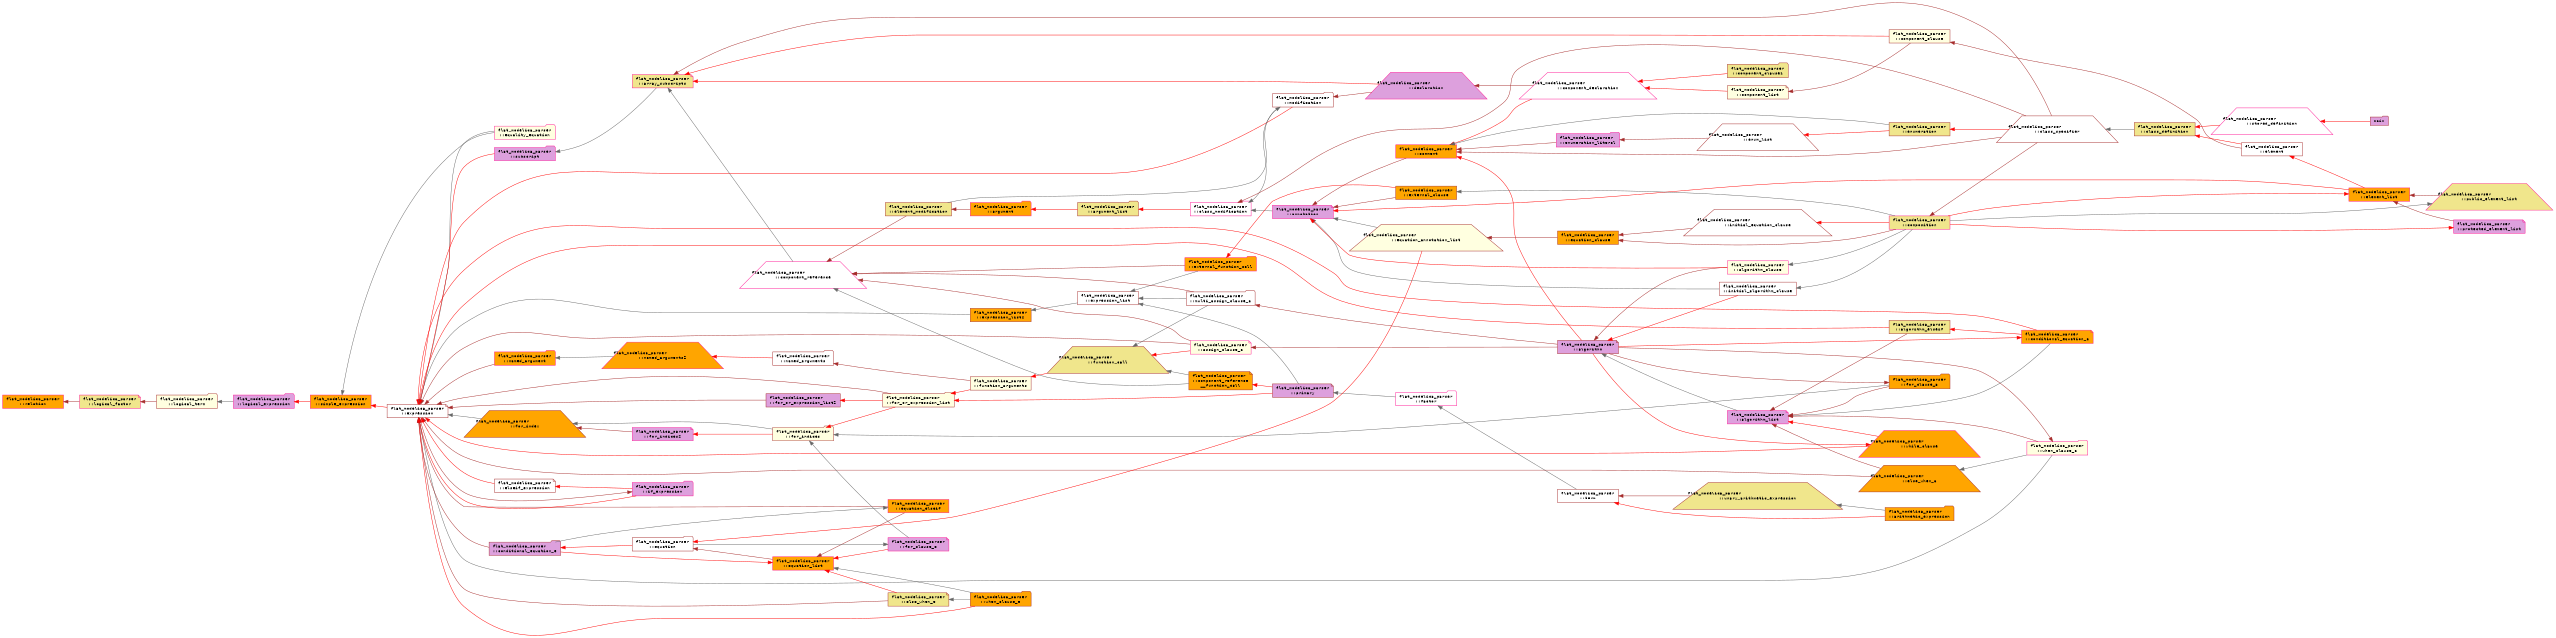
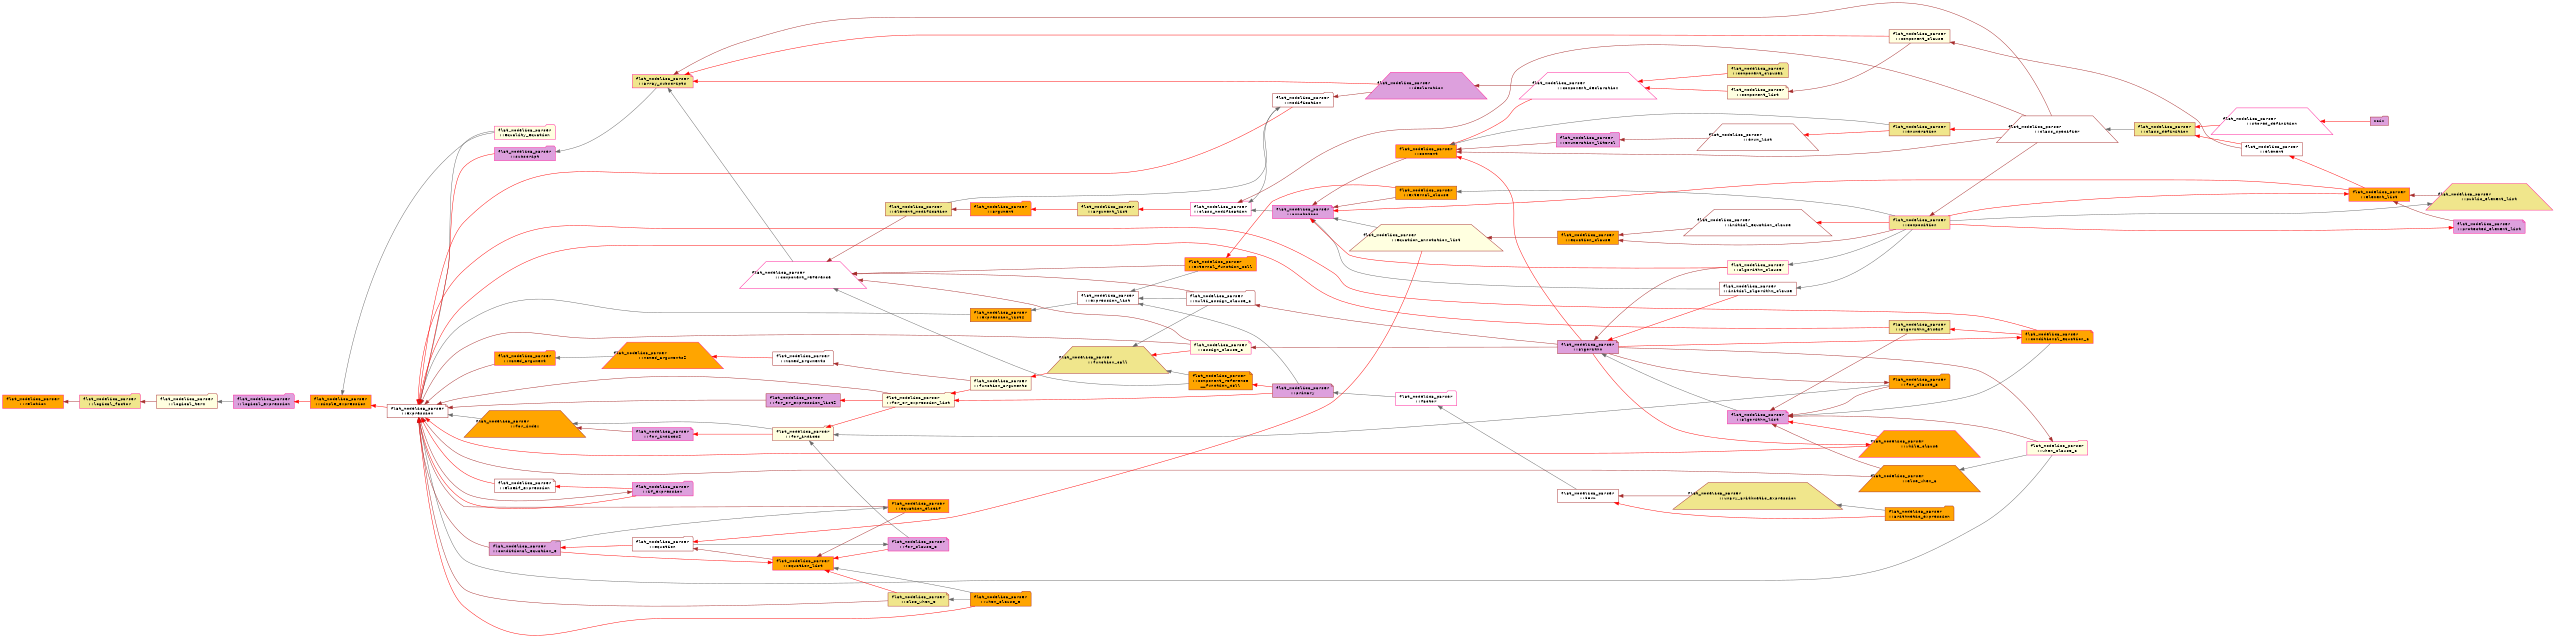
node "flat_modelica_parser ::logical_factor": shape note -> folder
